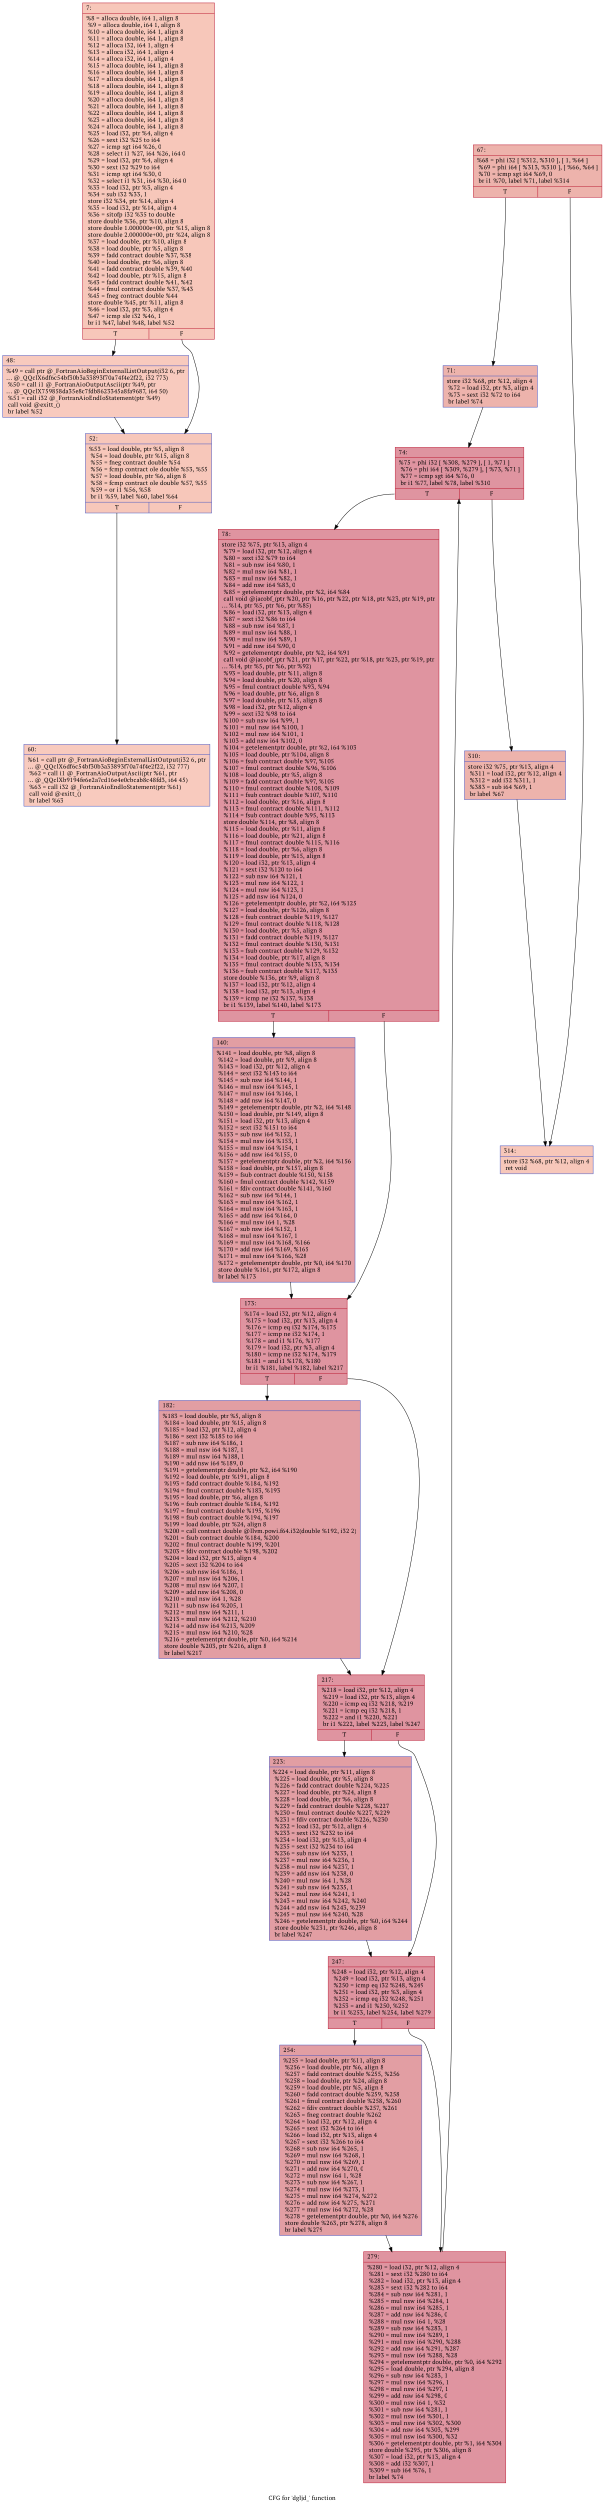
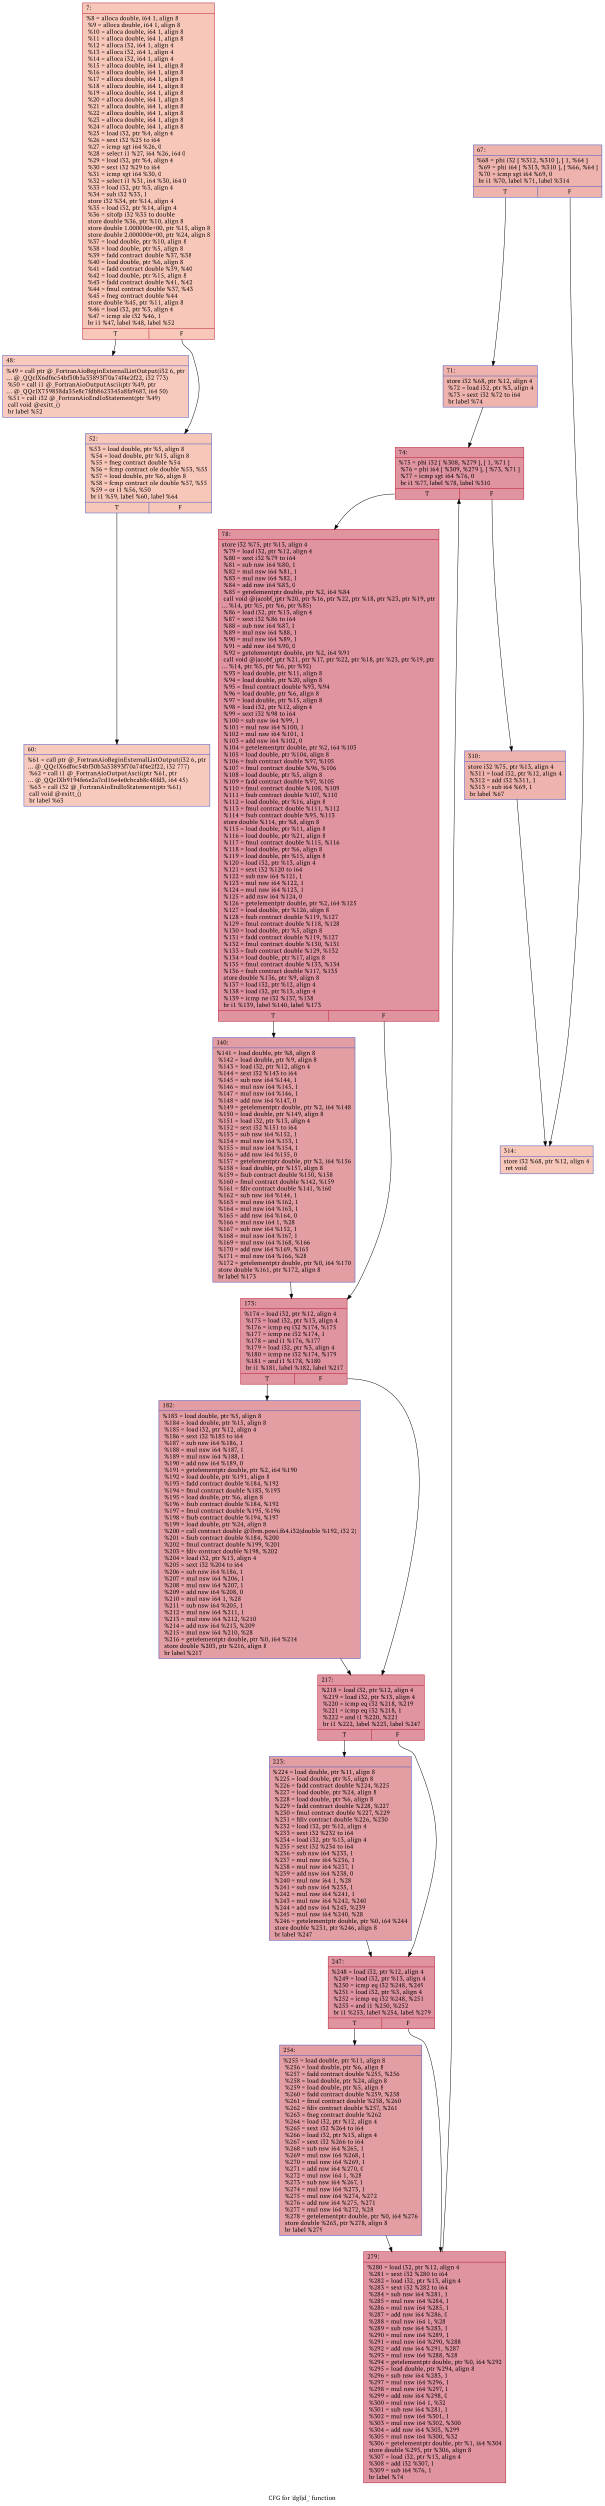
node "67:": color #b70d28ff -> #3d50c3ff
edge "48:" -> "52:": removed
node "52:": text "%59 = or i1 %56, %58" -> "%59 = or i1 %56, %50"
node "310:": text "%383 = sub i64 %69, 1" -> "%313 = sub i64 %69, 1"
